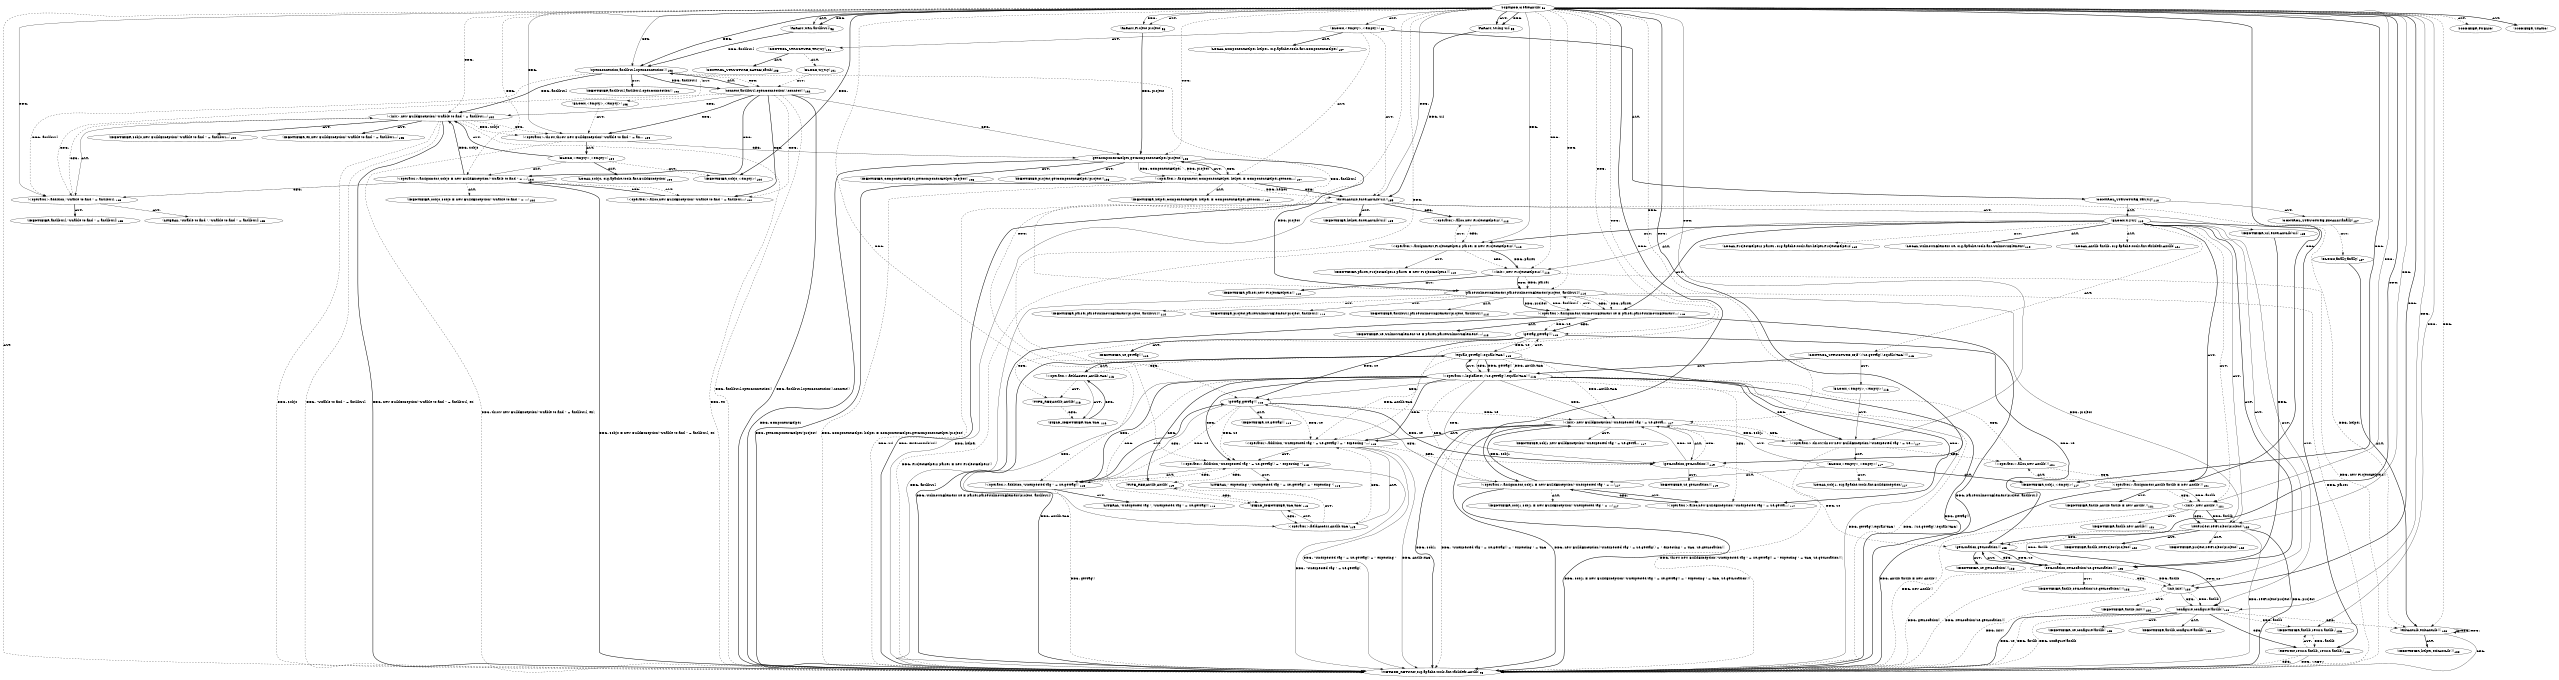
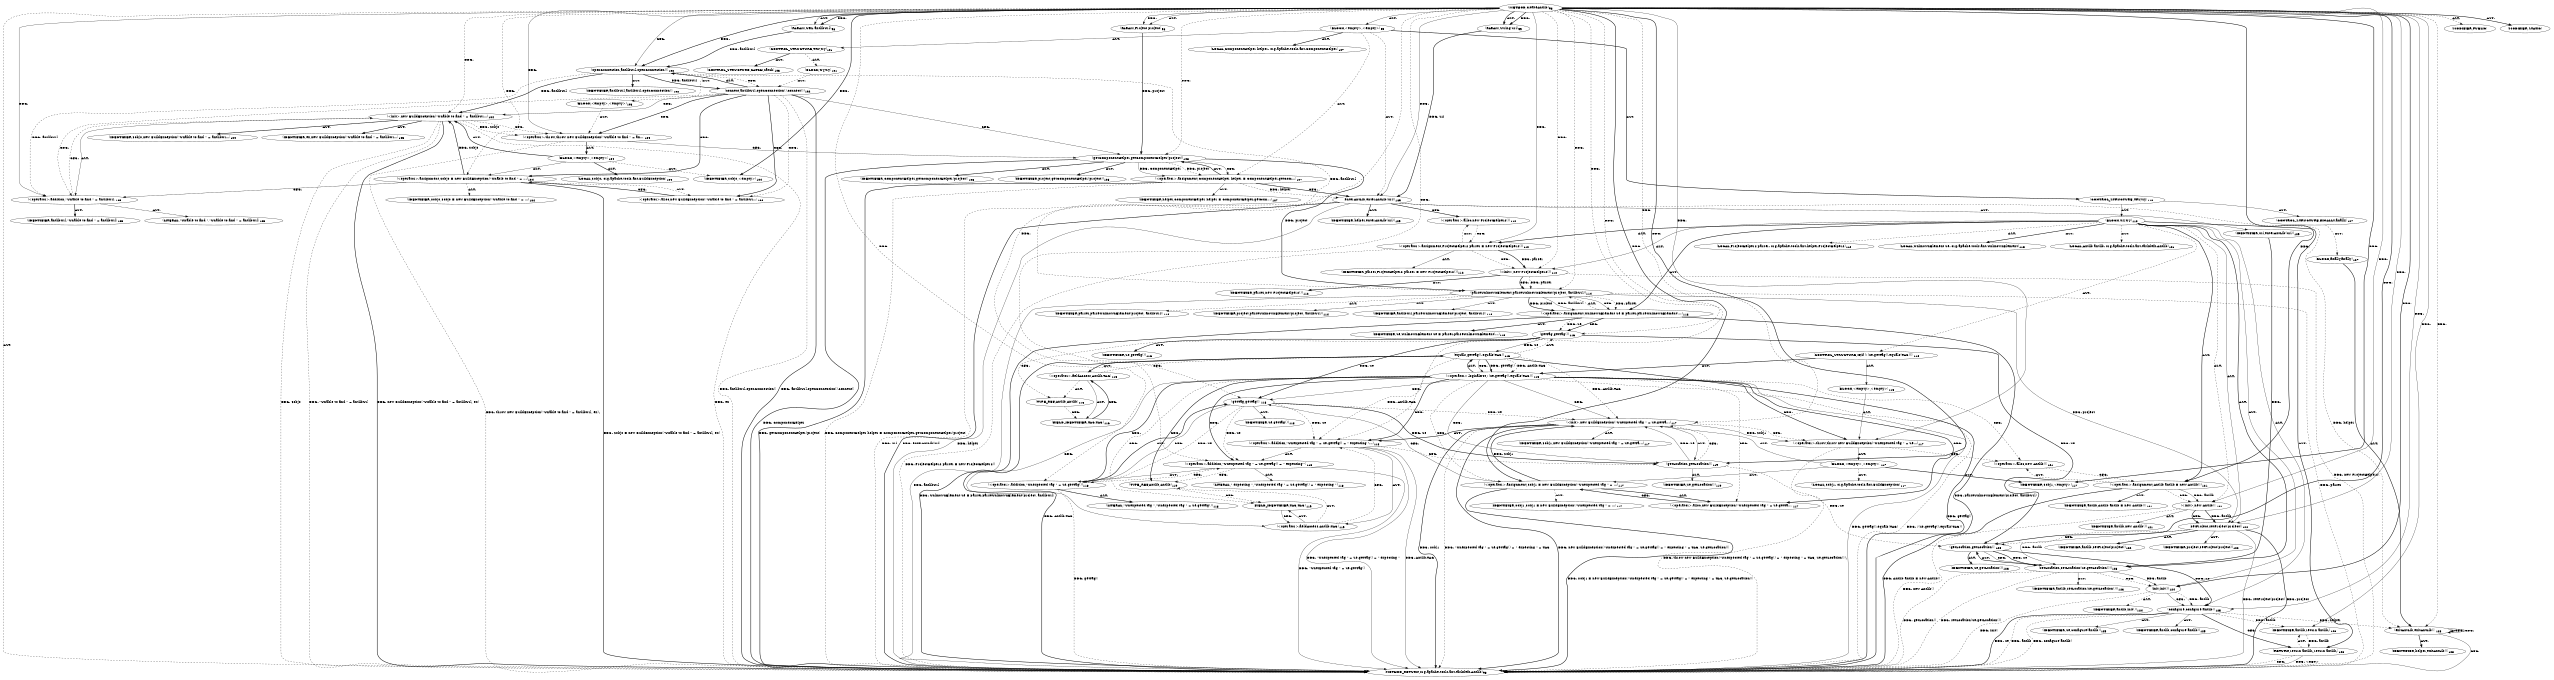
edge "(configure,configure(antlib))" -> "(exitAntLib,exitAntLib())": label "CFG: " -> "DDG: helper"
